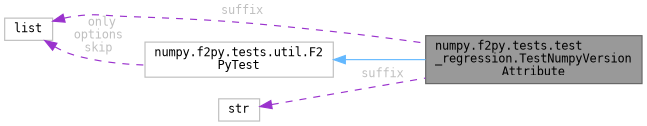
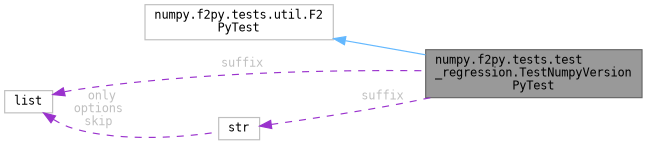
node "numpy.f2py.tests.test _regression.TestNumpyVersion Attribute": label "numpy.f2py.tests.test _regression.TestNumpyVersion Attribute" -> "numpy.f2py.tests.test _regression.TestNumpyVersion PyTest"
edge "numpy.f2py.tests.util.F2 PyTest" -> "list": now "str" -> "list"
